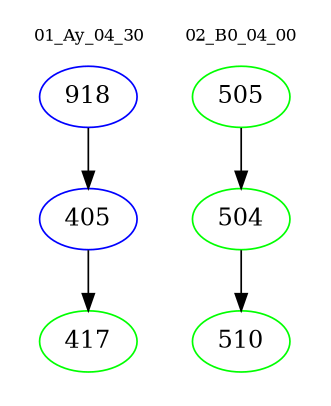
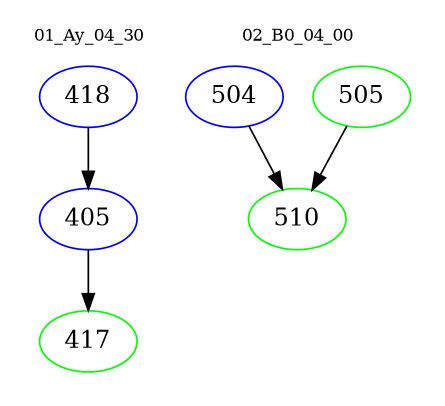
node "918": label "918" -> "418"
edge "505" -> "504": now "505" -> "510"
node "504": color green -> blue
